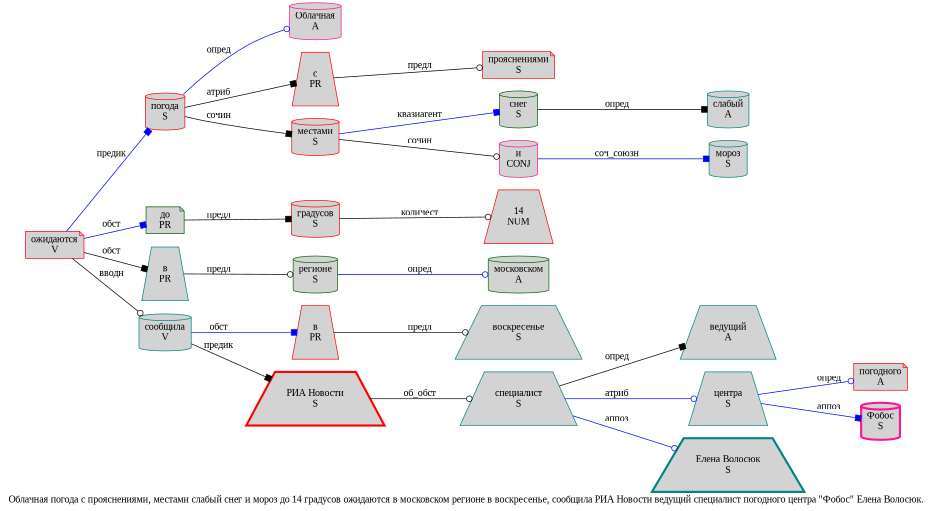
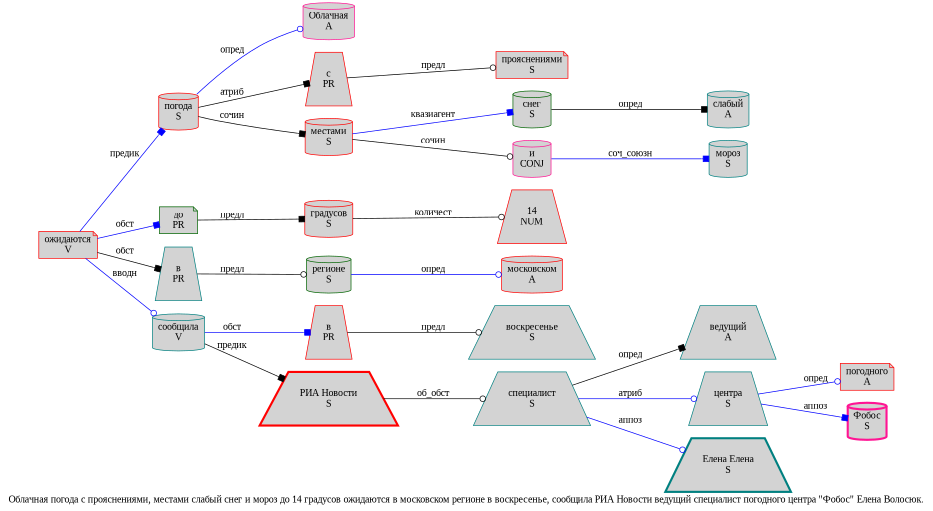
node "московском A": color darkgreen -> red
edge "ожидаются V" -> "сообщила V": color black -> blue
node "Елена Волосюк S": label "Елена Волосюк S" -> "Елена Елена S"
